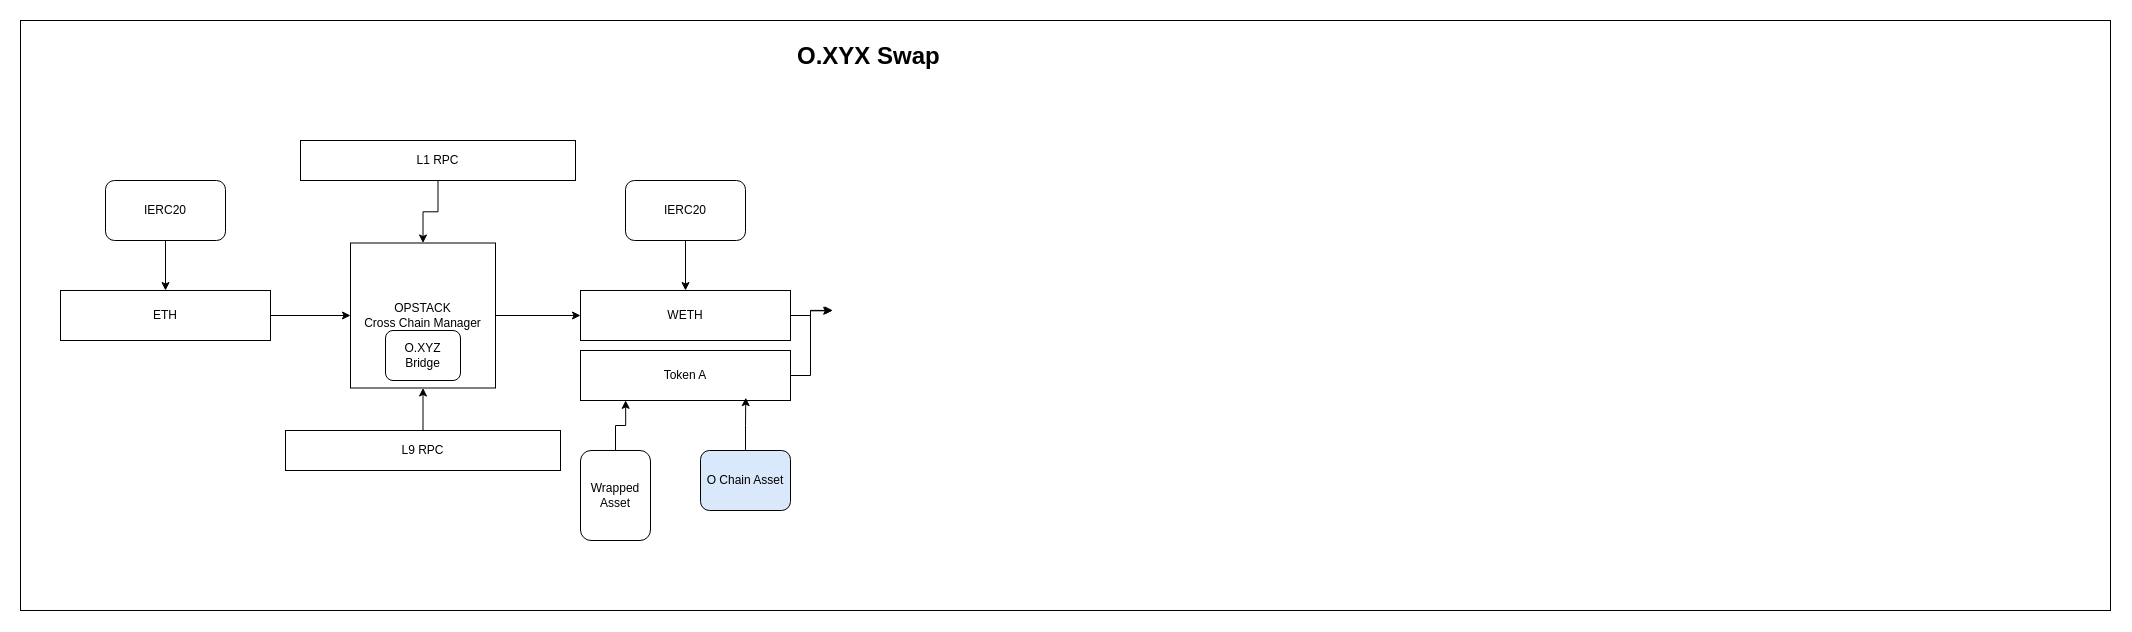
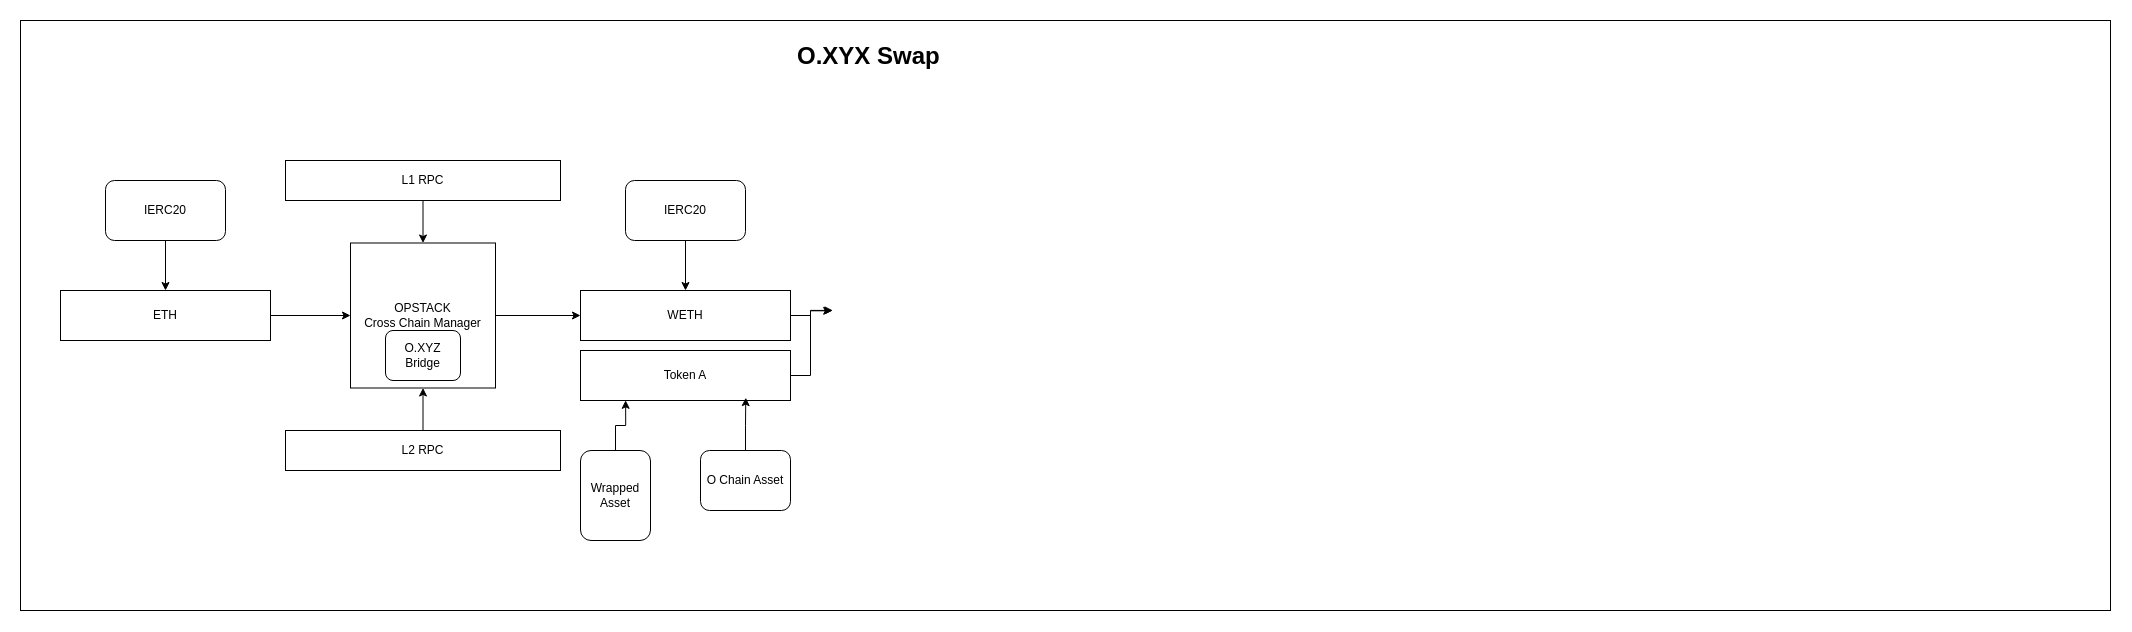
node "L1 RPC": moved (438, 161) -> (423, 181)
node "L9 RPC": label "L9 RPC" -> "L2 RPC"
node "O Chain Asset": fillcolor #dae8fc -> #ffffff
